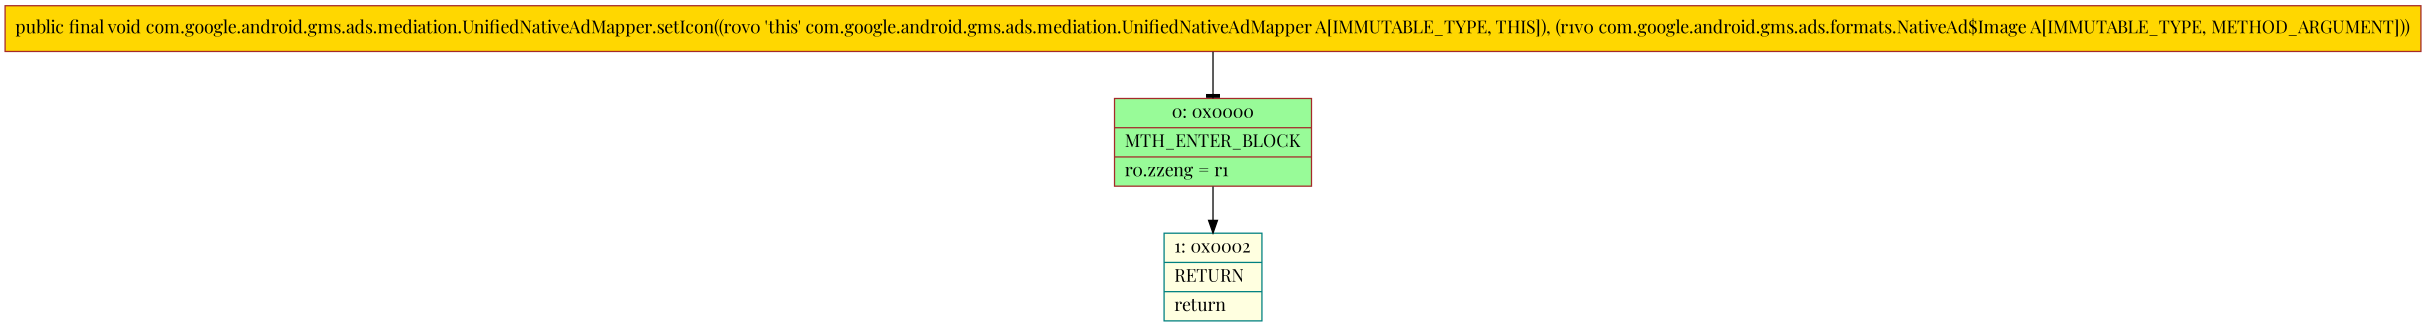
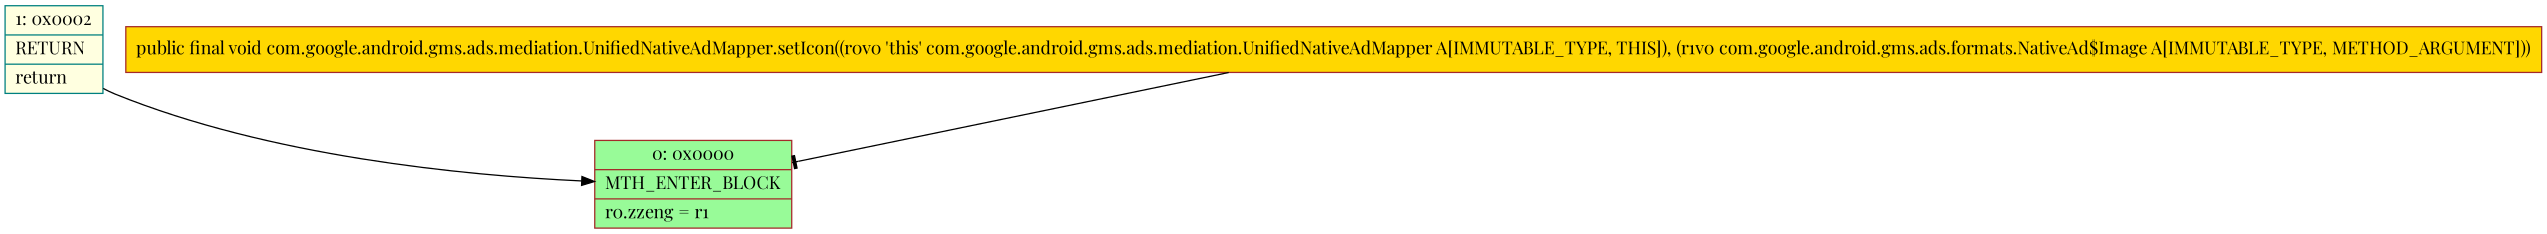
edge "0: 0x0000" -> "1: 0x0002": reversed
